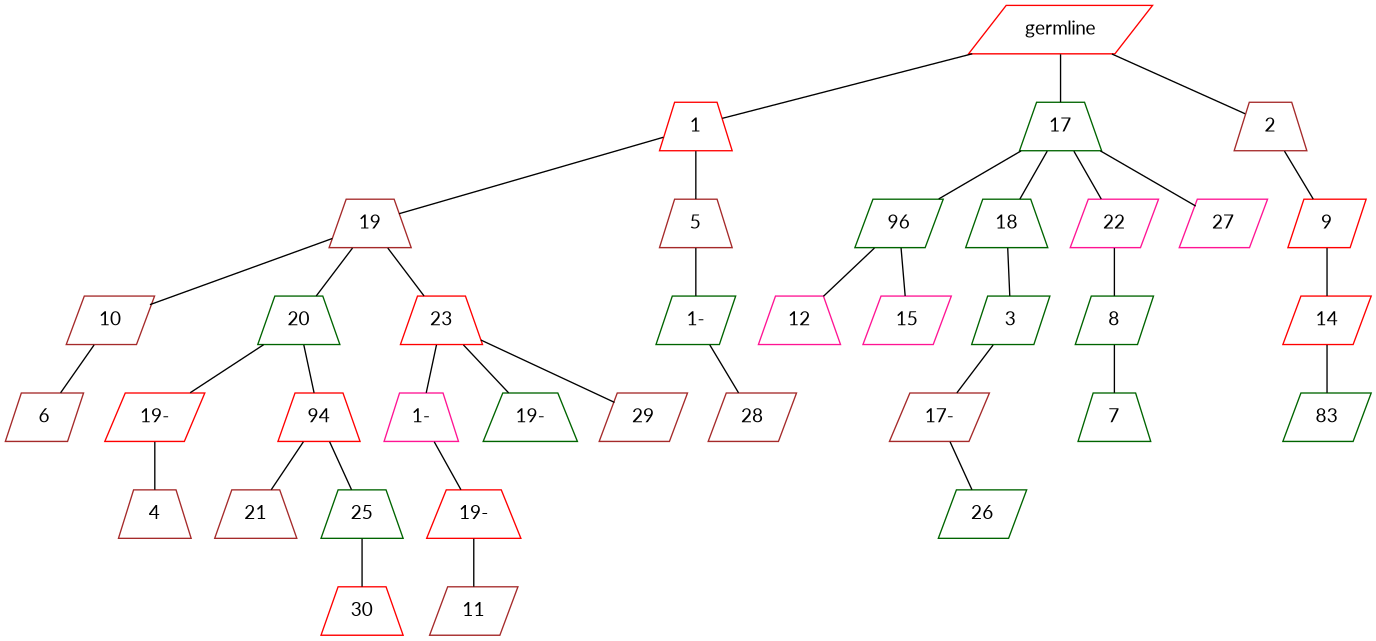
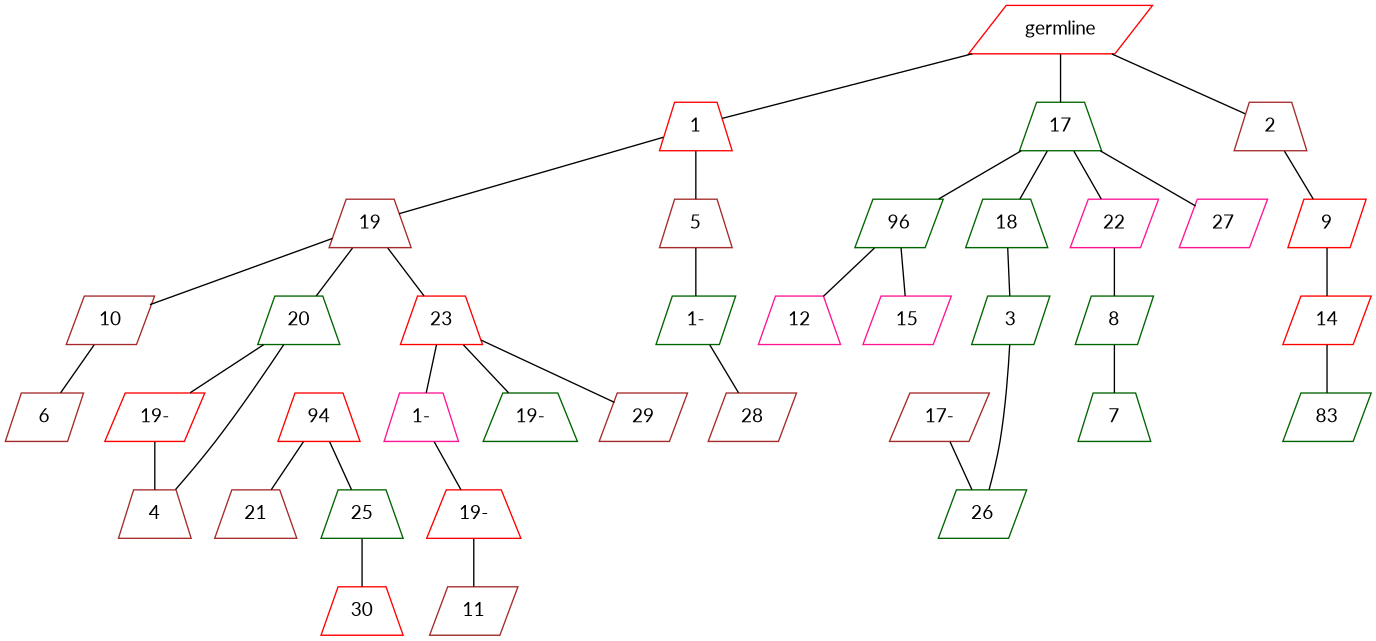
edge "20" -- "94": now "20" -- "4"
edge "3" -- "17-": now "3" -- "26"
